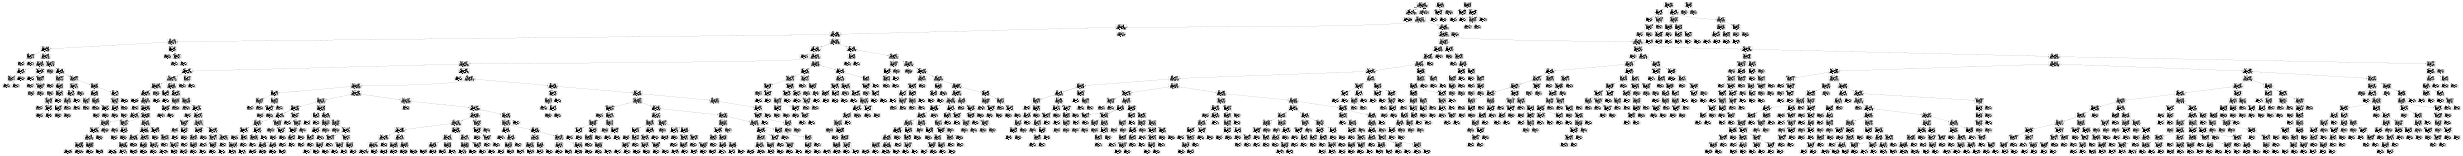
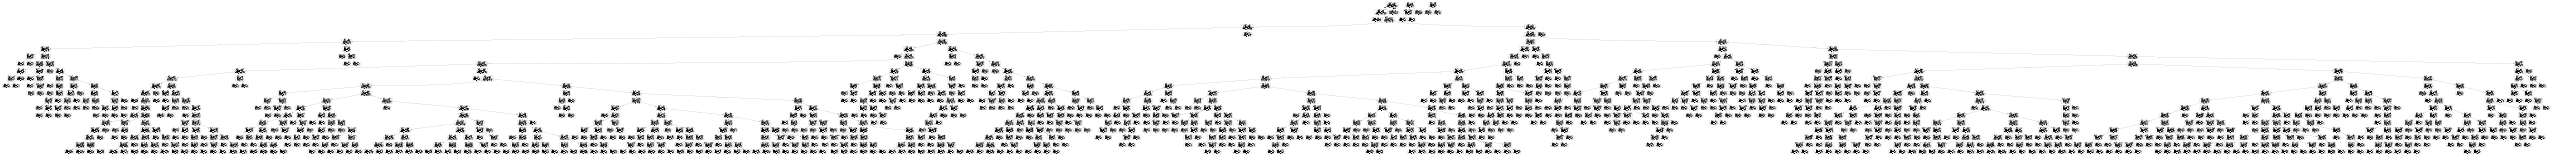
node "X[8] <= -0.424 gini = 0.121 samples = 324 value = [303, 21]": added
